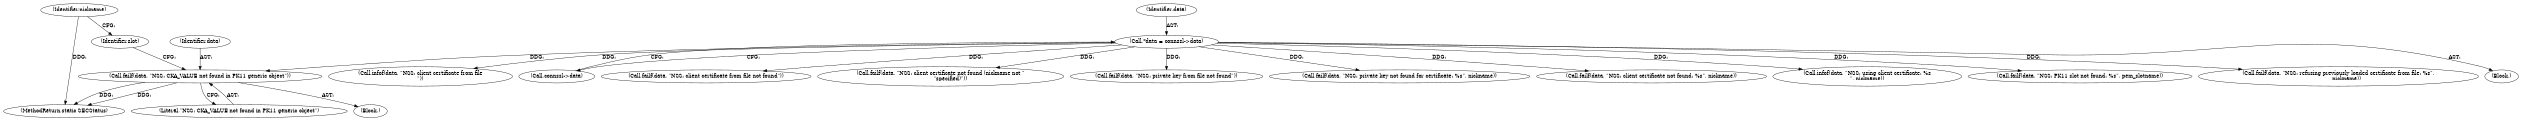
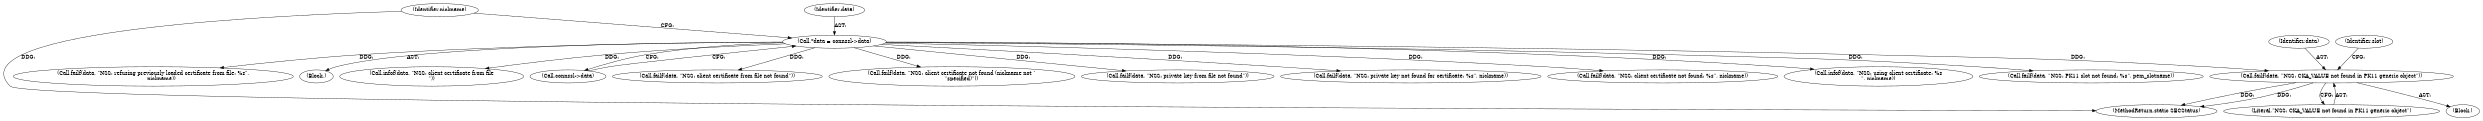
edge "(Identifier,nickname)" -> "(Identifier,slot)": now "(Identifier,nickname)" -> "(Call,*data = connssl->data)"
